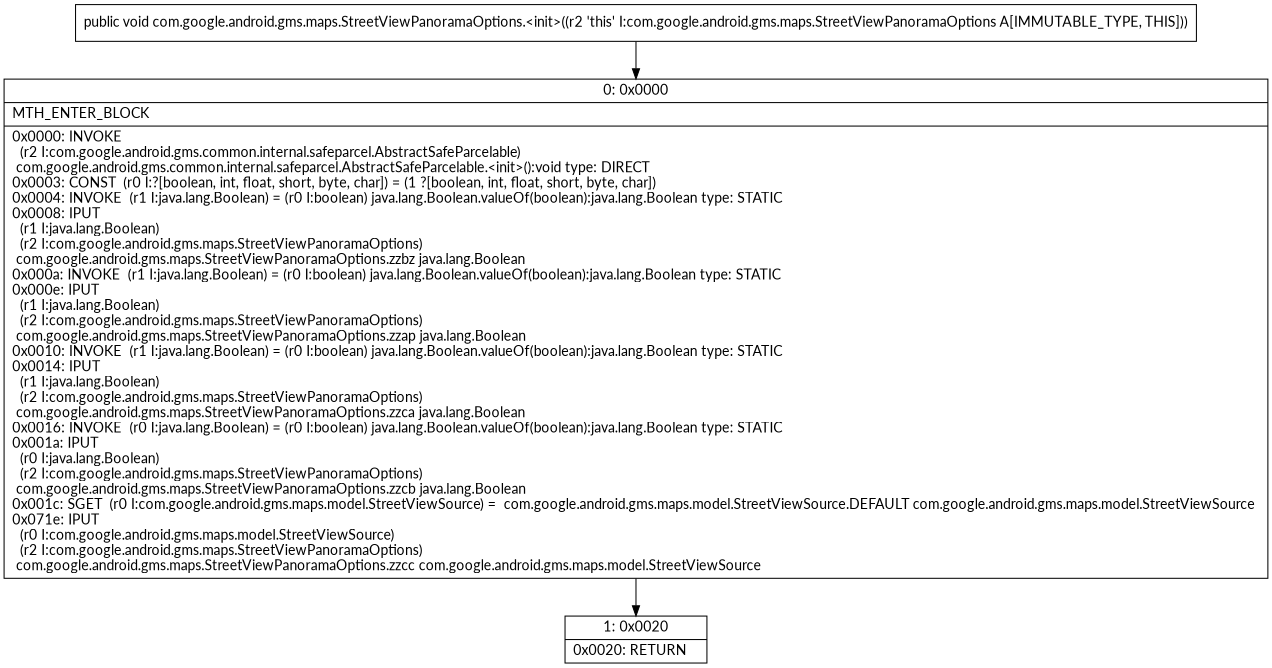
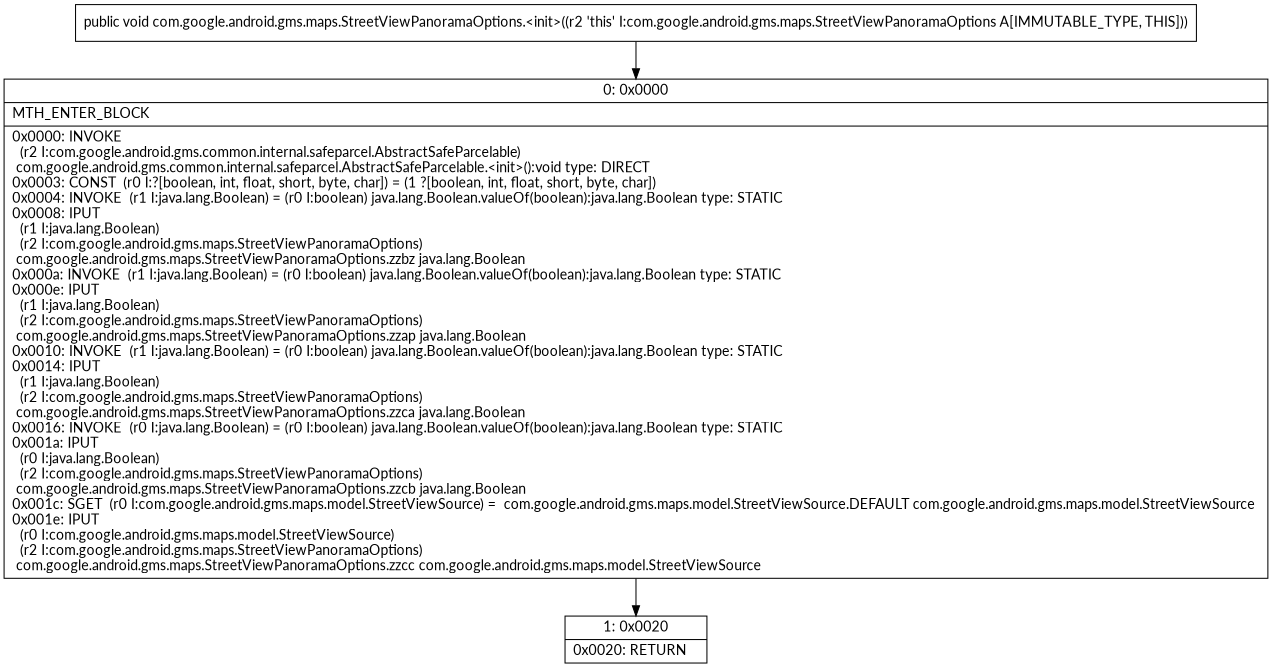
node "0: 0x0000": text "0x071e: IPUT" -> "0x001e: IPUT"
